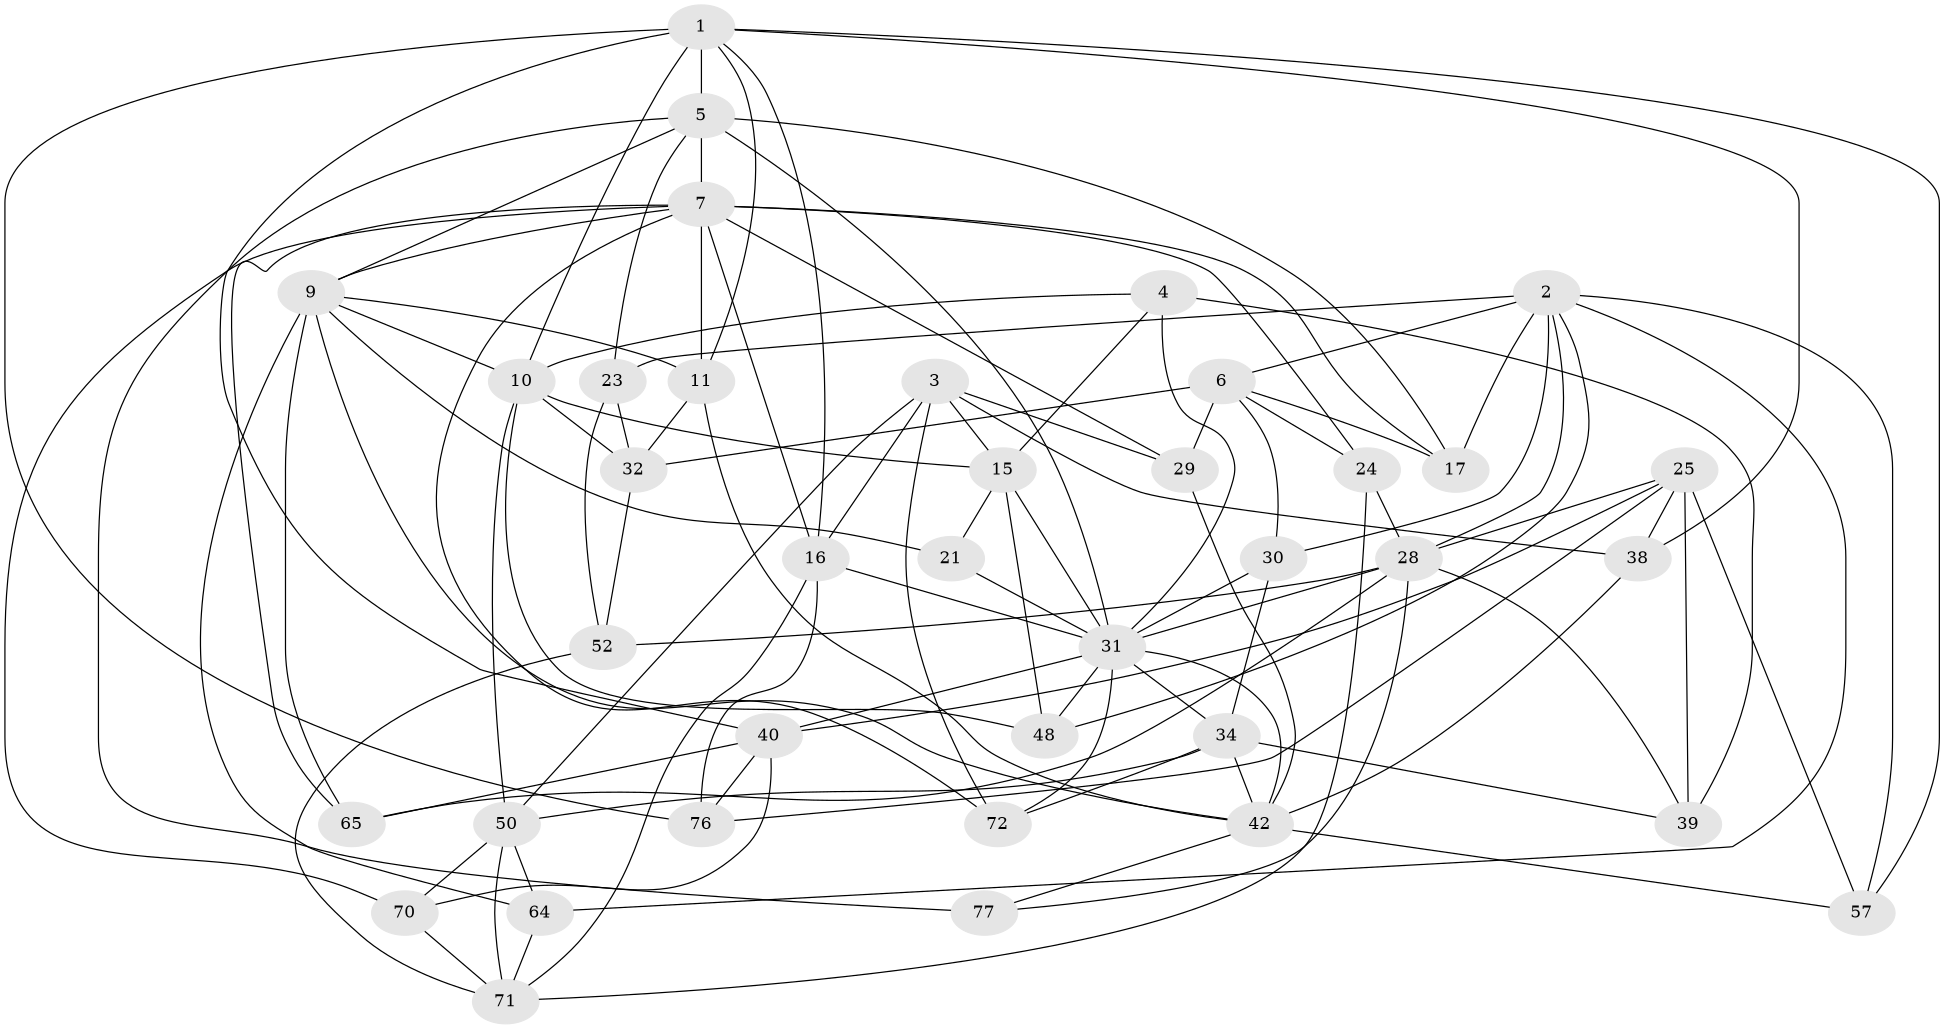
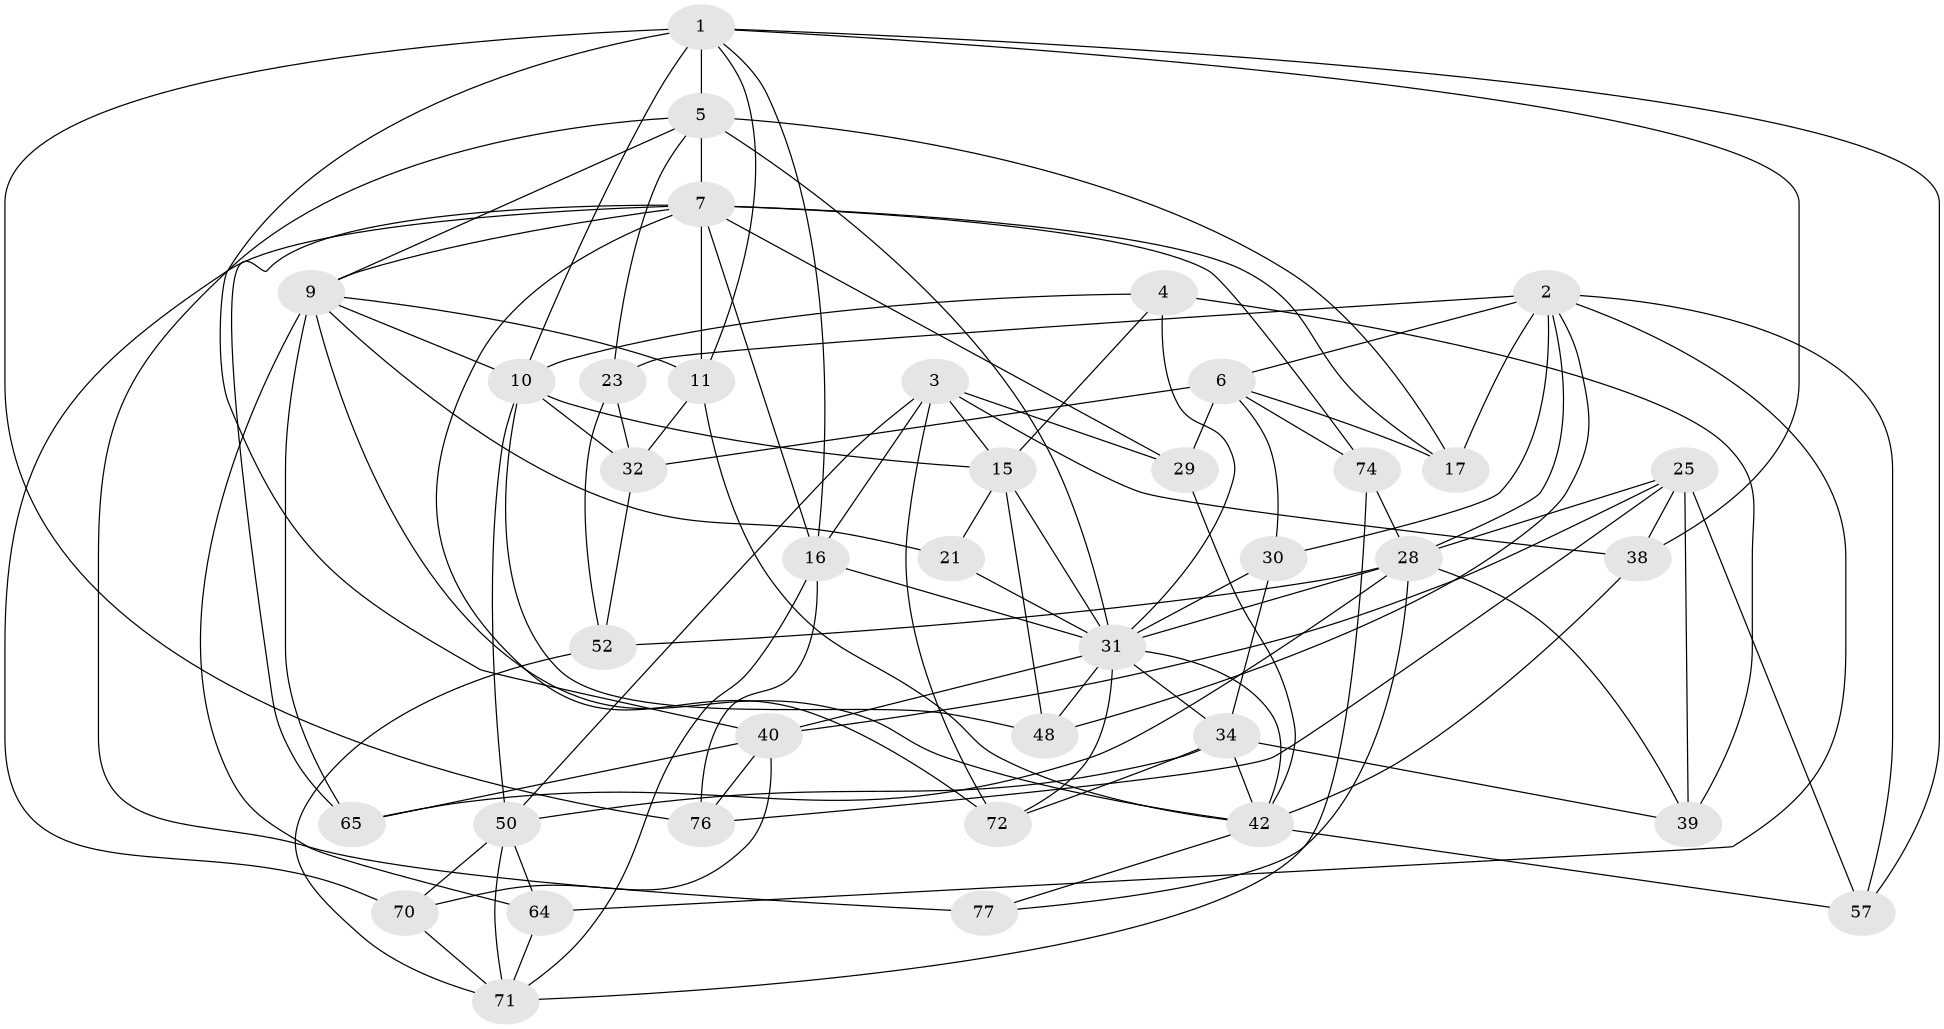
node "24": label "24" -> "74"
